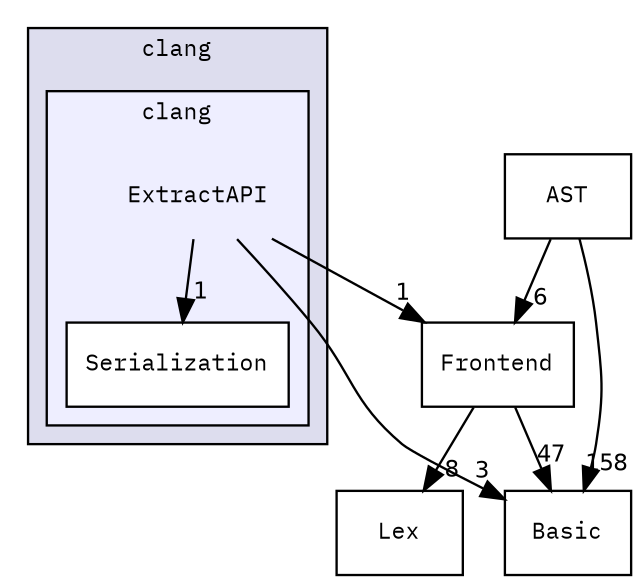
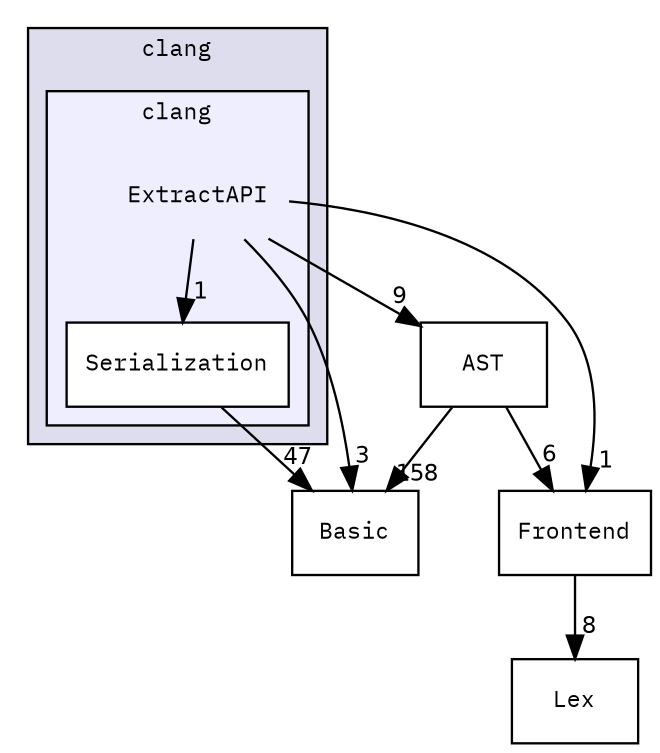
edge "ExtractAPI" -> "AST": added
edge "Frontend" -> "Basic": now "Serialization" -> "Basic"
